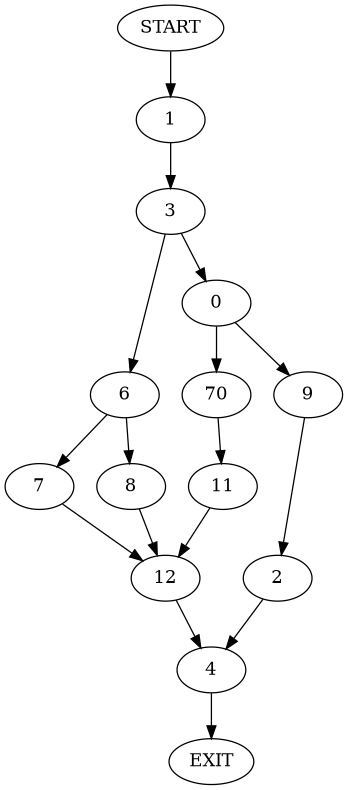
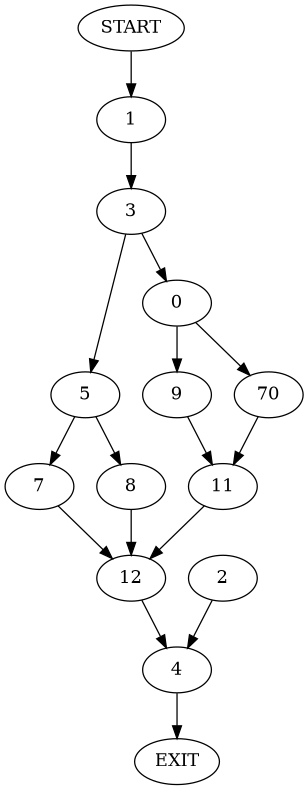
node "6": label "6" -> "5"
edge "9" -> "2": now "9" -> "11"
